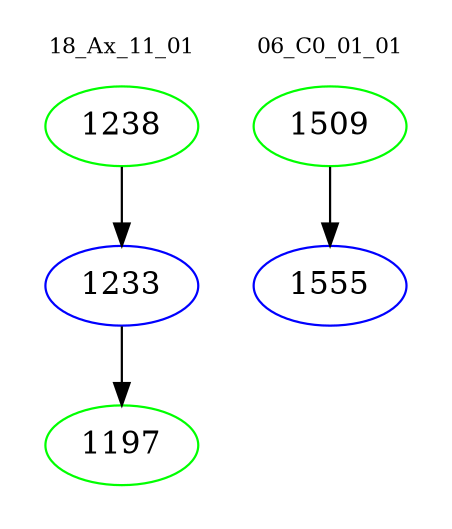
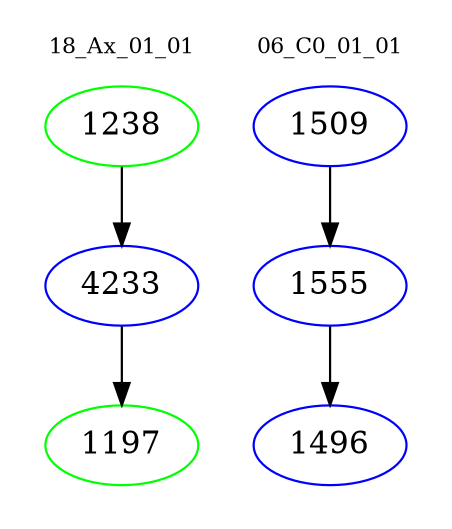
cluster "18_Ax_11_01": label "18_Ax_11_01" -> "18_Ax_01_01"
node "1509": color green -> blue
node "1233": label "1233" -> "4233"
node "1496": added
